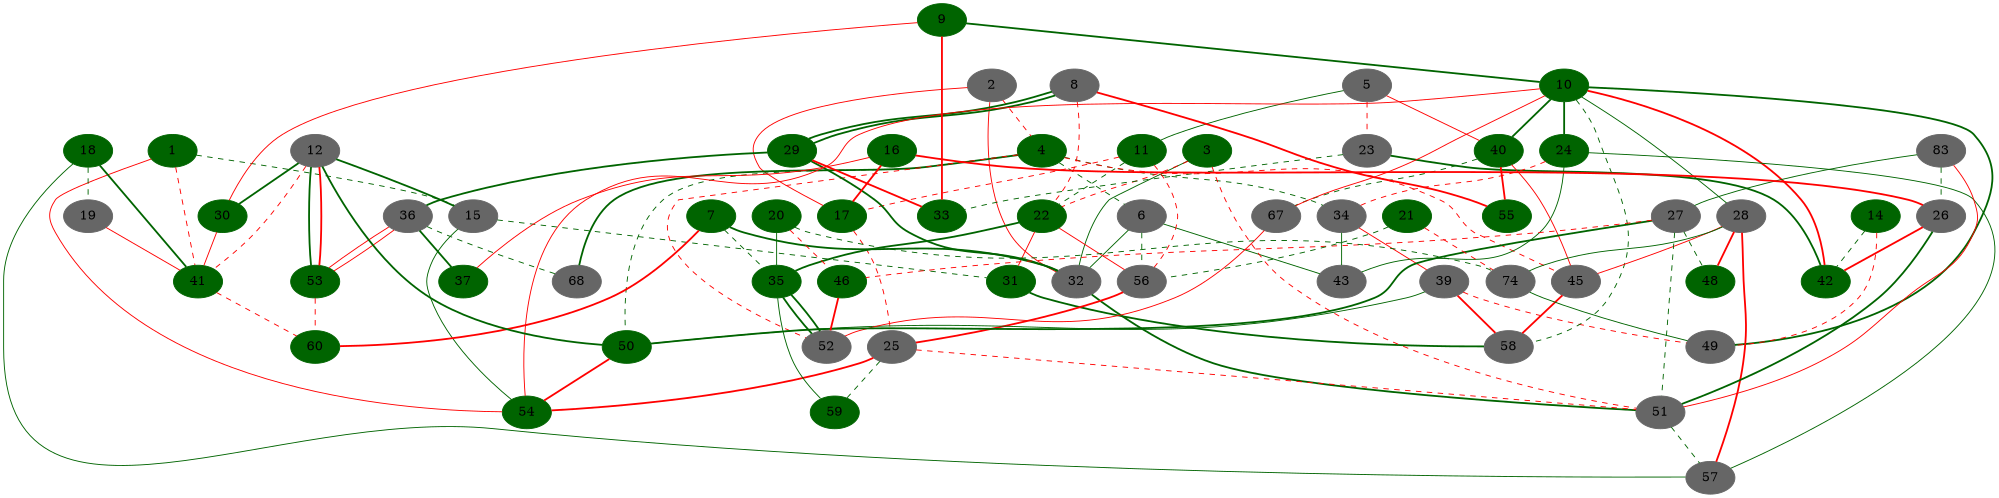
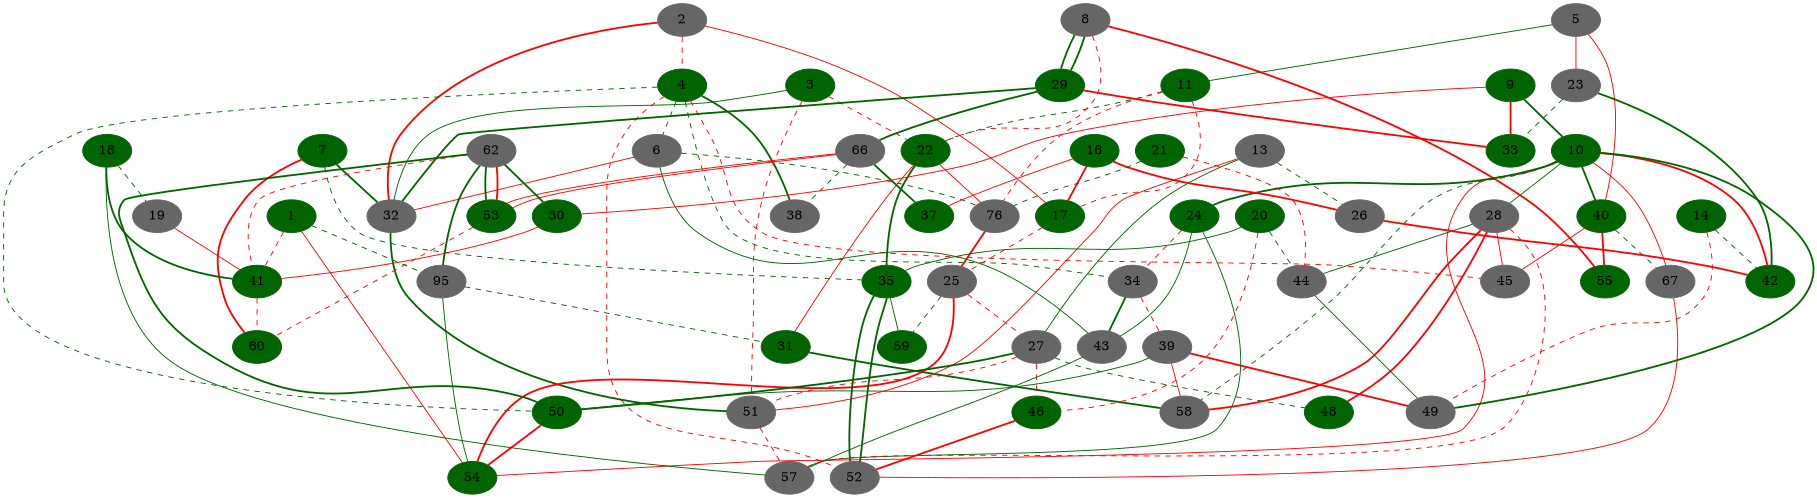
edge "5" -- "23": style dashed -> solid
node "12": label "12" -> "62"
node "83": label "83" -> "13"
edge "2" -- "32": style solid -> bold
node "36": label "36" -> "66"
node "15": label "15" -> "95"
edge "34" -- "39": style solid -> dashed
edge "6" -- "32": color darkgreen -> red
edge "34" -- "43": style solid -> bold
node "68": label "68" -> "38"
node "56": label "56" -> "76"
node "74": label "74" -> "44"
edge "45" -- "58": now "28" -- "58"
edge "39" -- "58": style bold -> solid
edge "27" -- "51": color darkgreen -> red
edge "39" -- "49": style dashed -> bold
edge "26" -- "51": removed
edge "28" -- "57": style bold -> dashed
edge "25" -- "51": now "25" -- "27"
edge "43" -- "57": added
edge "51" -- "57": color darkgreen -> red
